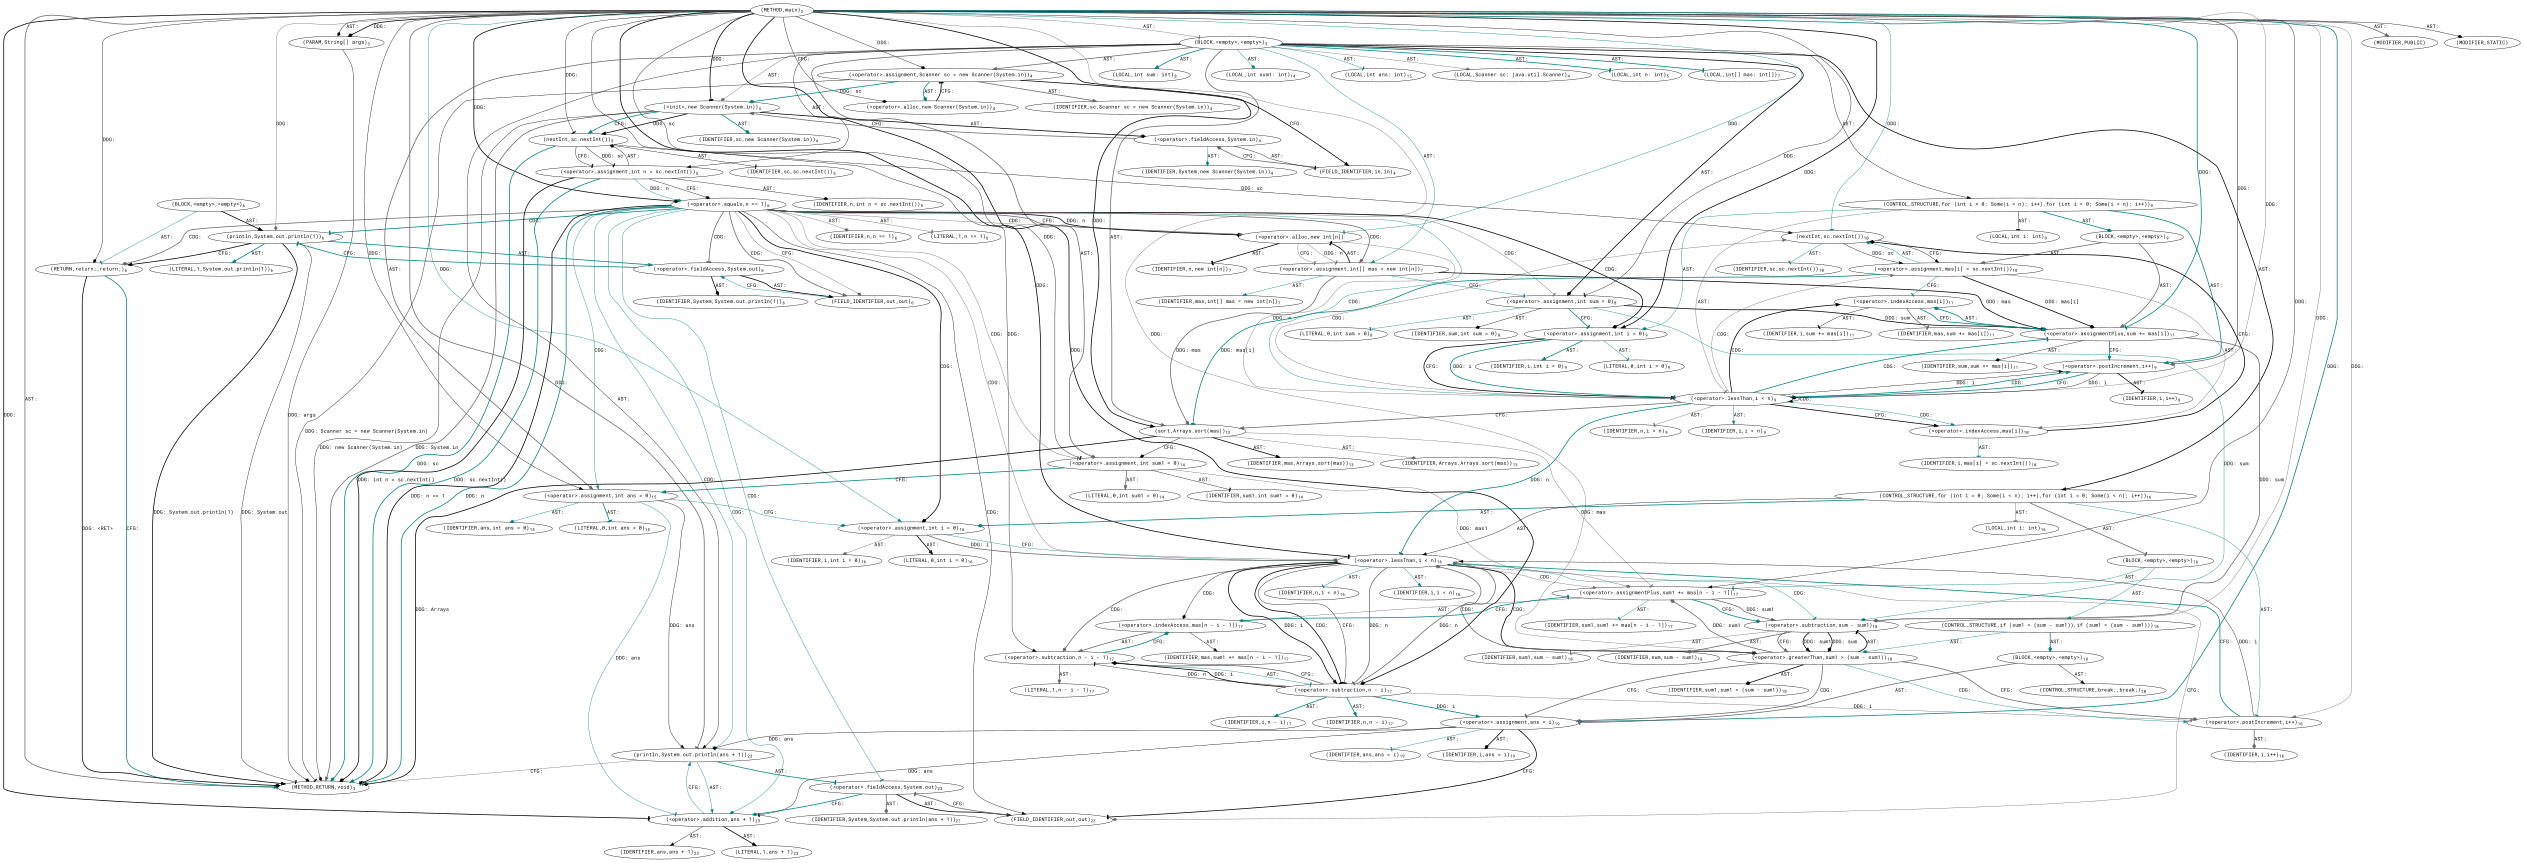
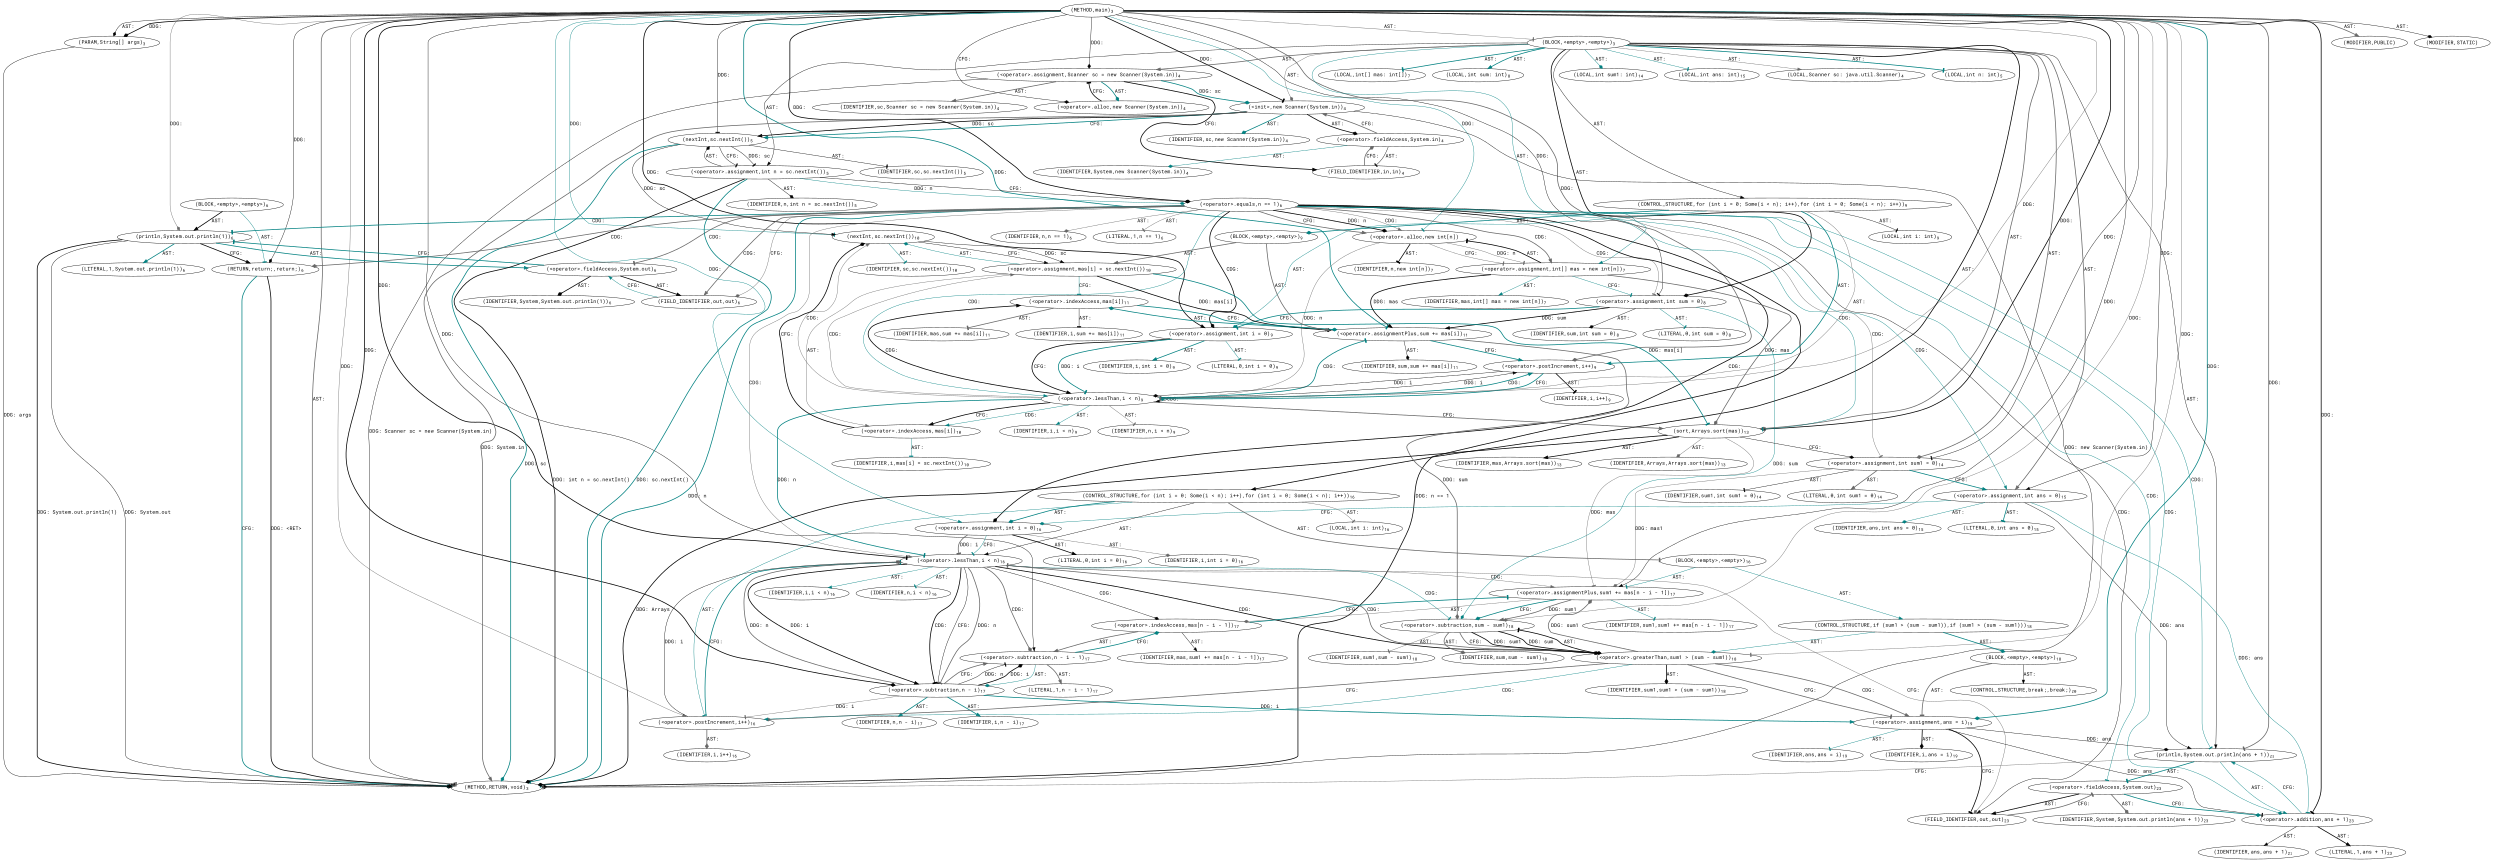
edge "(<operator>.equals,n == 1)" -> "(sort,Arrays.sort(mas))": added, label "CDG:"
edge "(<operator>.subtraction,n - i - 1)" -> "(<operator>.subtraction,n - i)": arrowhead tee -> diamond
